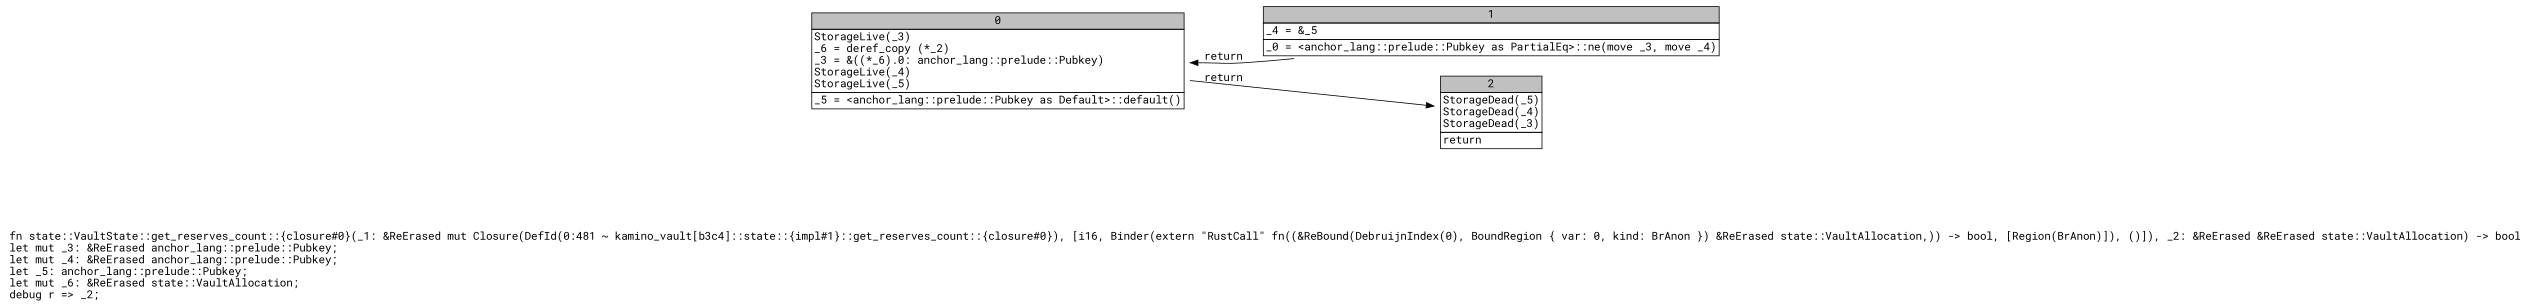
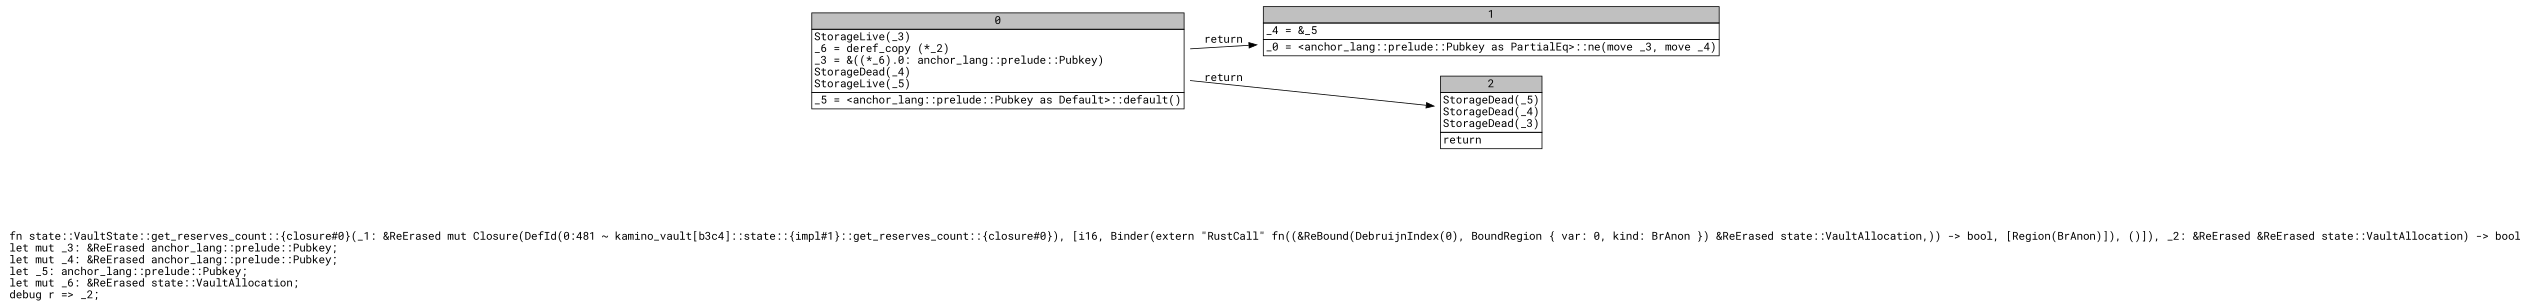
edge "1" -> "0": reversed
node "0": text "StorageLive(_4)" -> "StorageDead(_4)"
